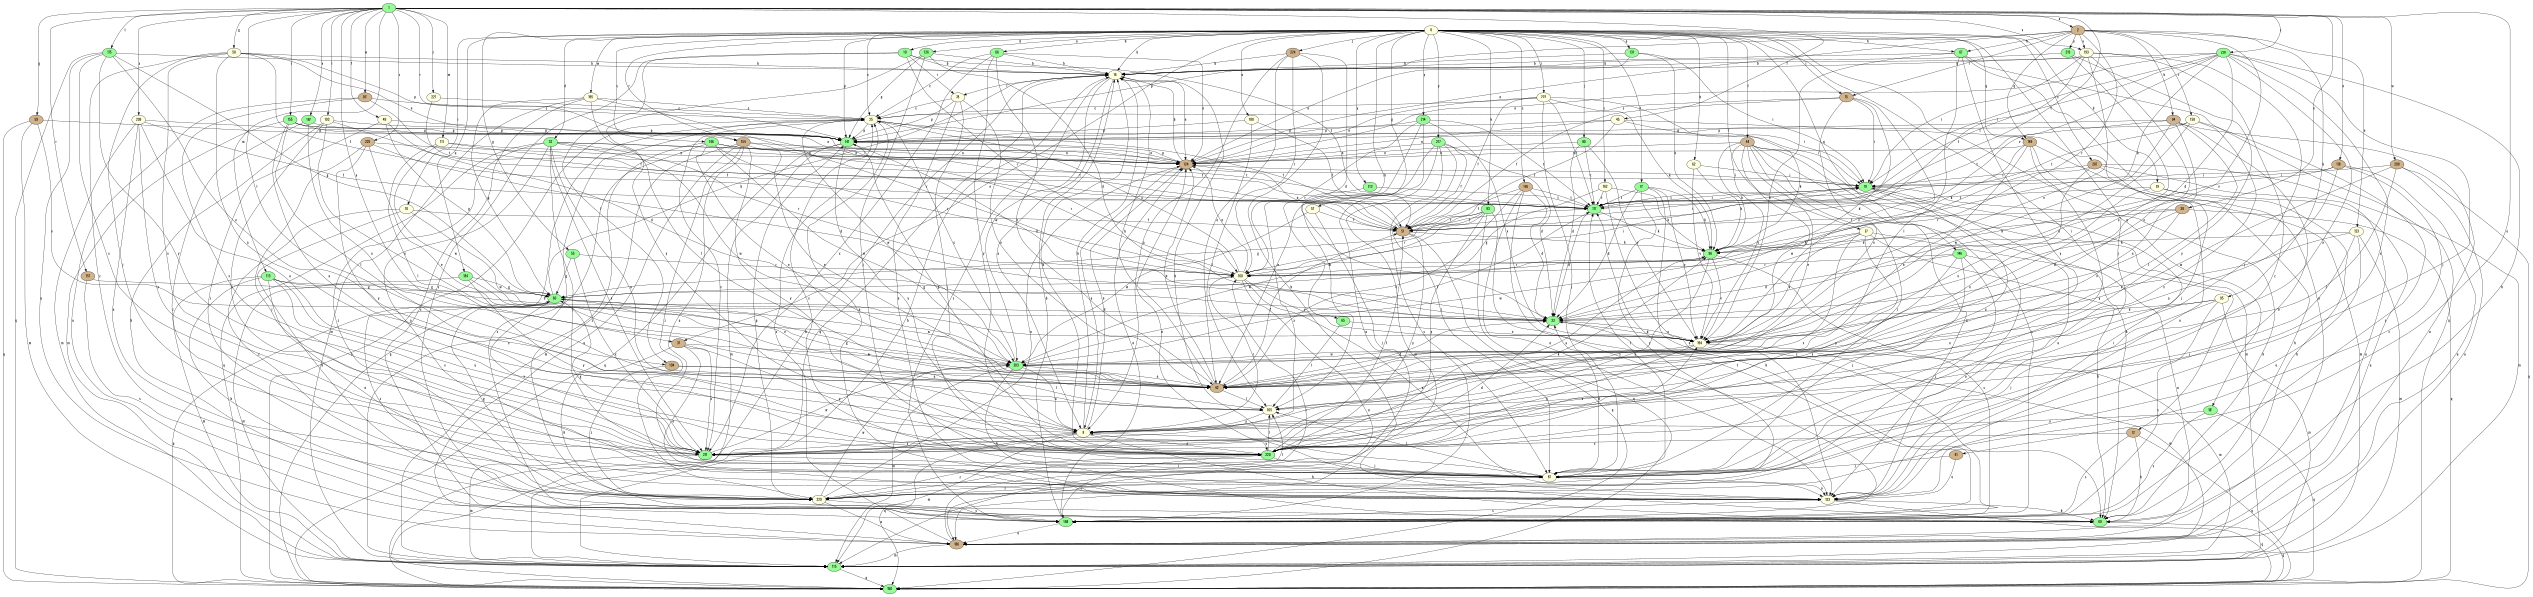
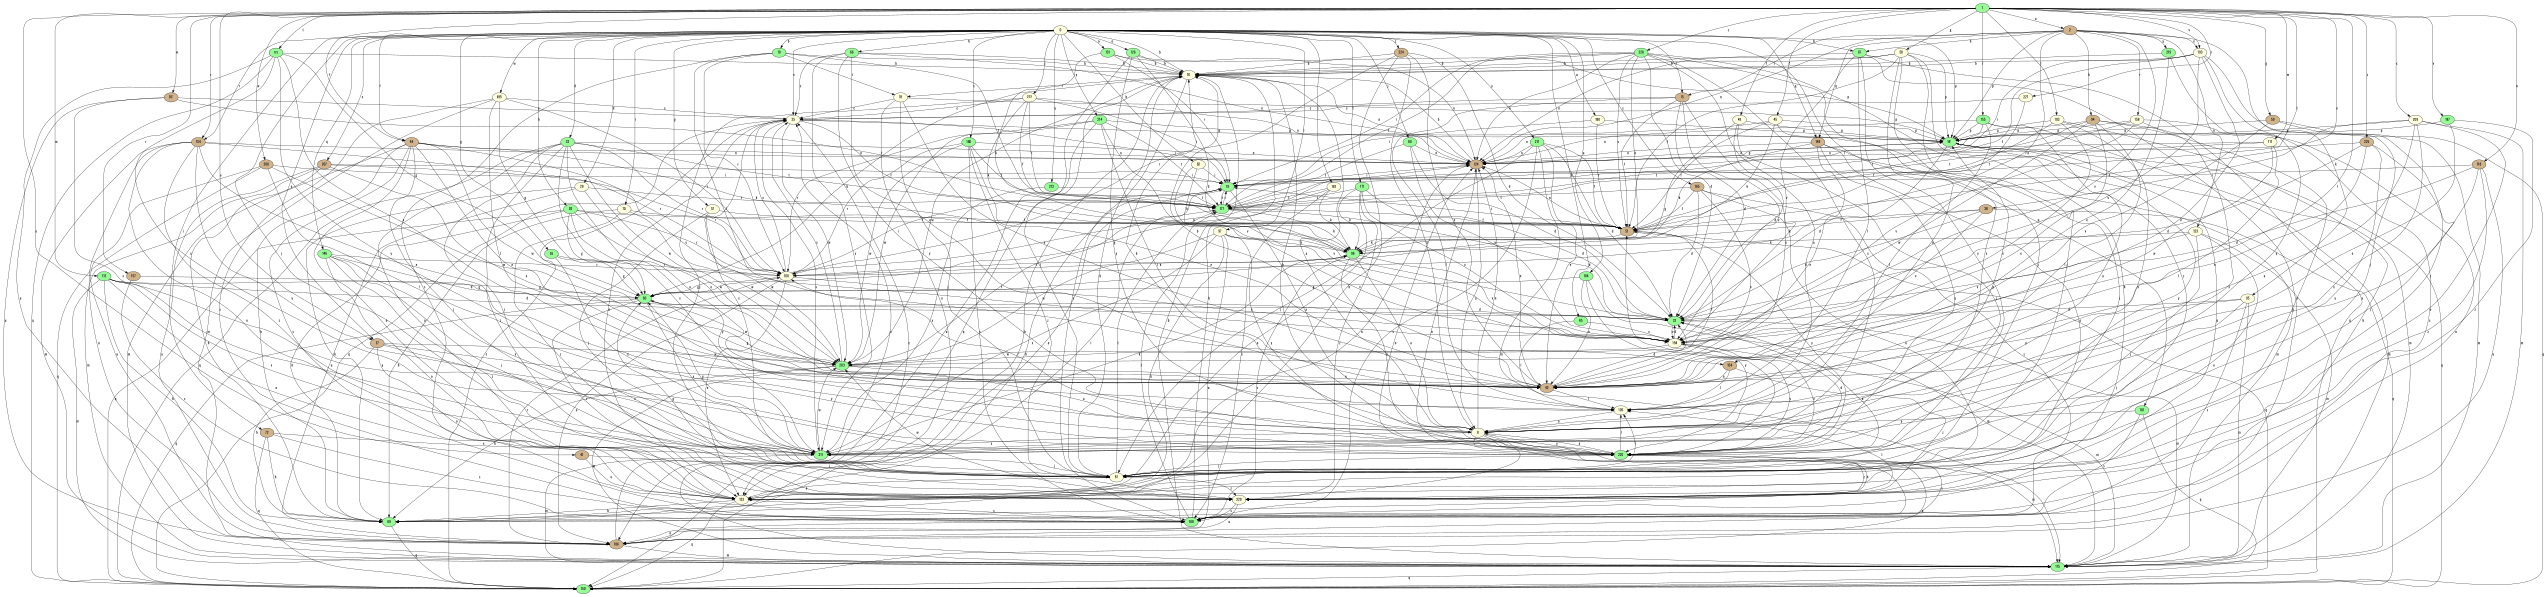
edge "1" -> "44": added, label "f"
node "195": label "195" -> "495"
edge "214" -> "203": added, label "w"
